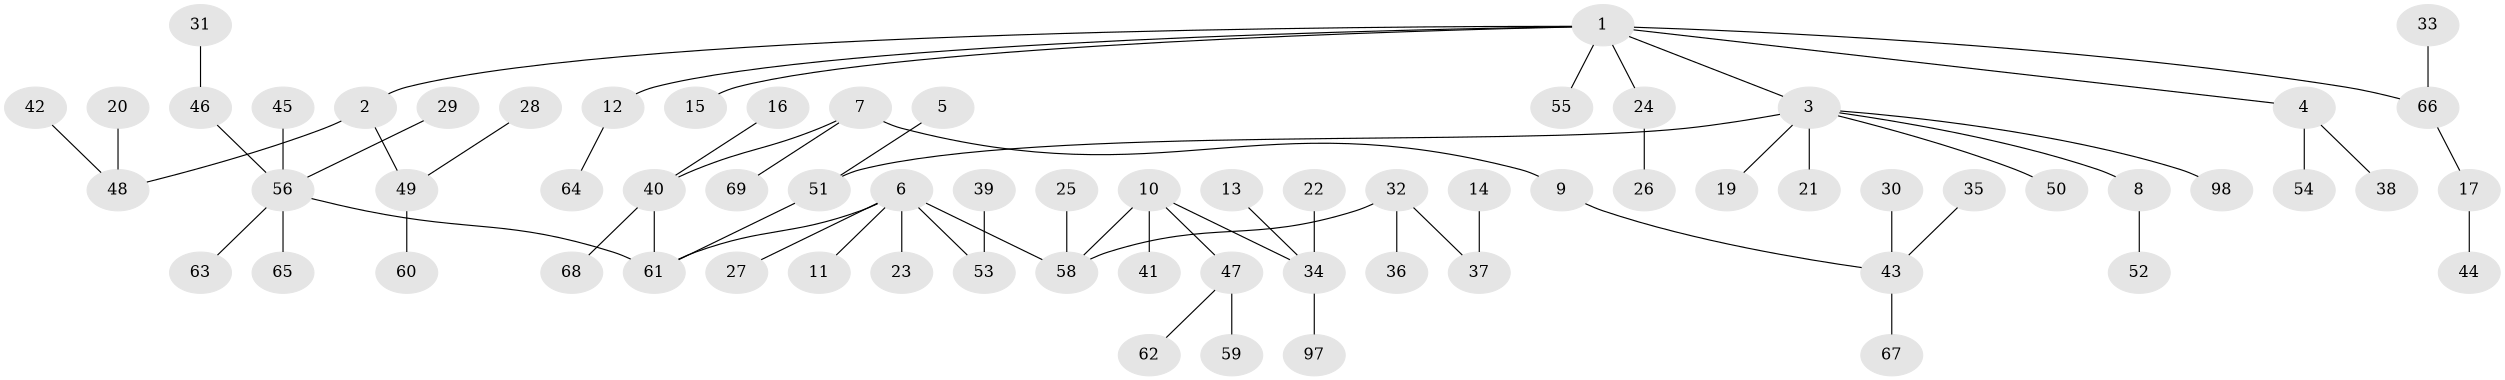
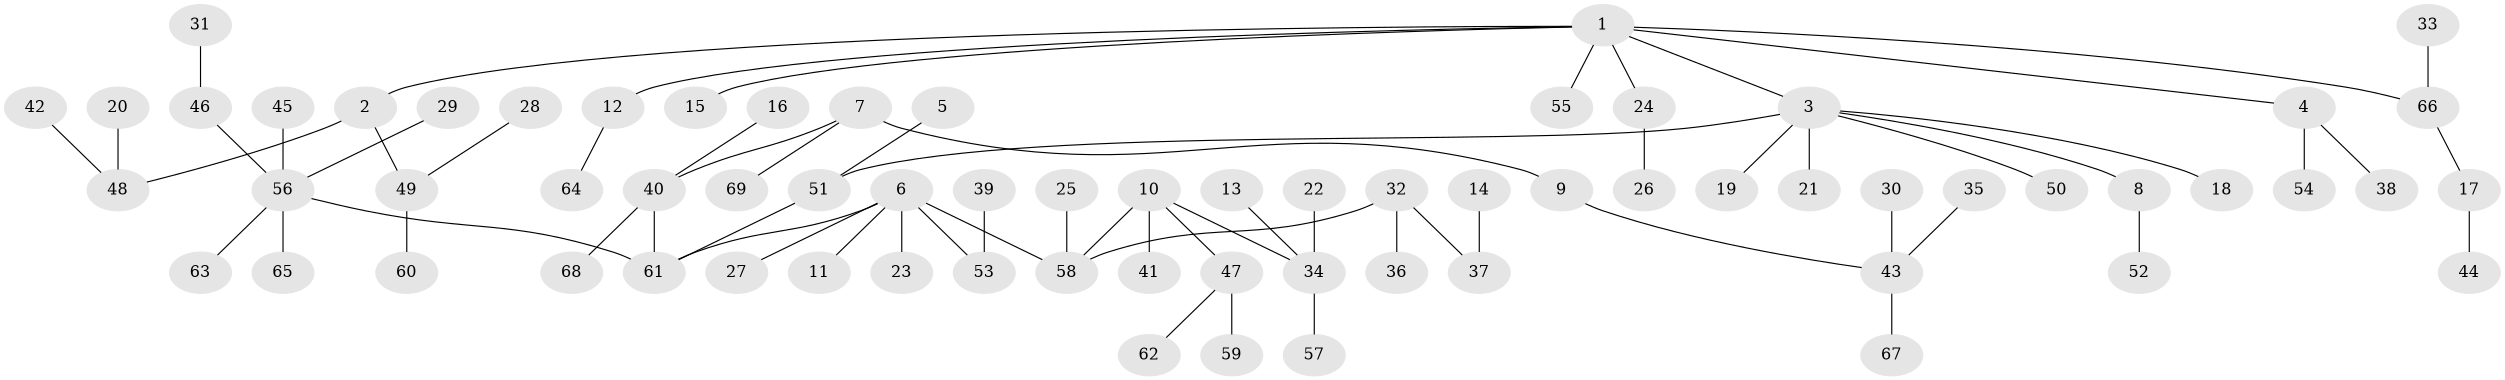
node "98": label "98" -> "18"
node "97": label "97" -> "57"
